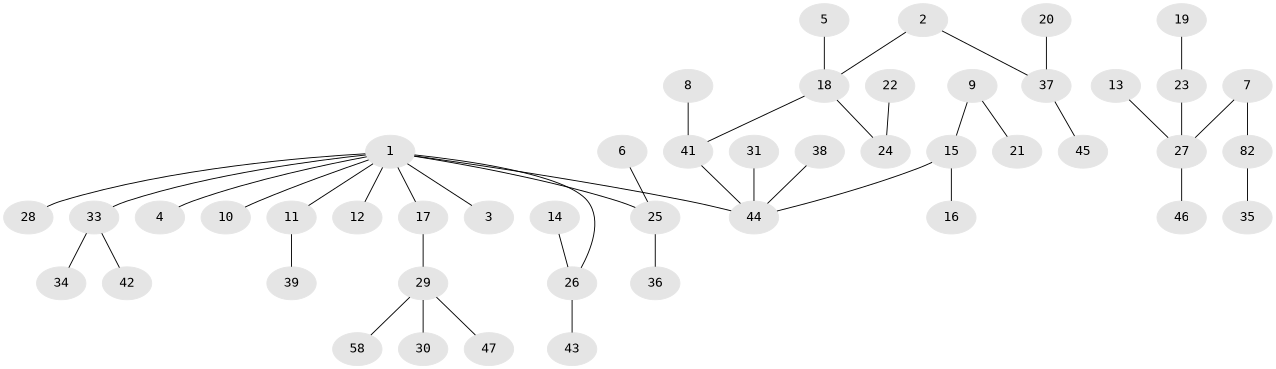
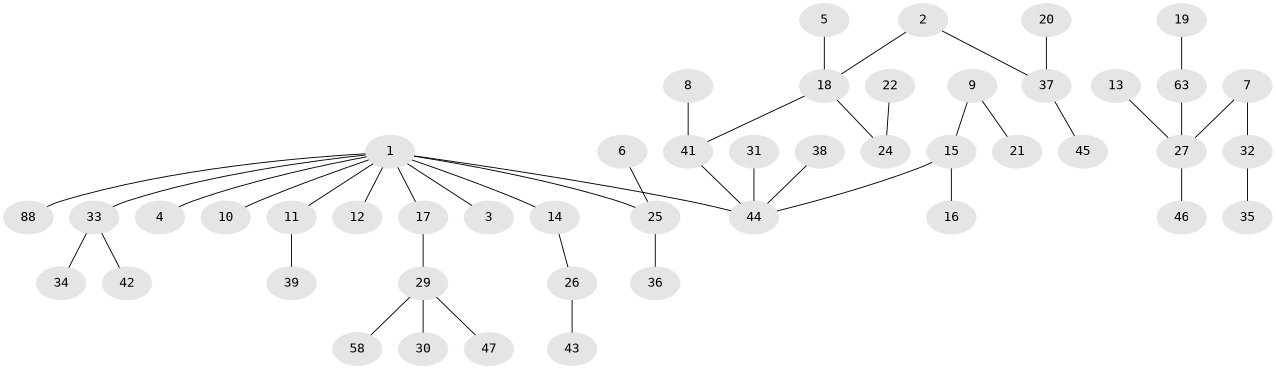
node "23": label "23" -> "63"
node "82": label "82" -> "32"
edge "1" -- "26": now "1" -- "14"
node "28": label "28" -> "88"
